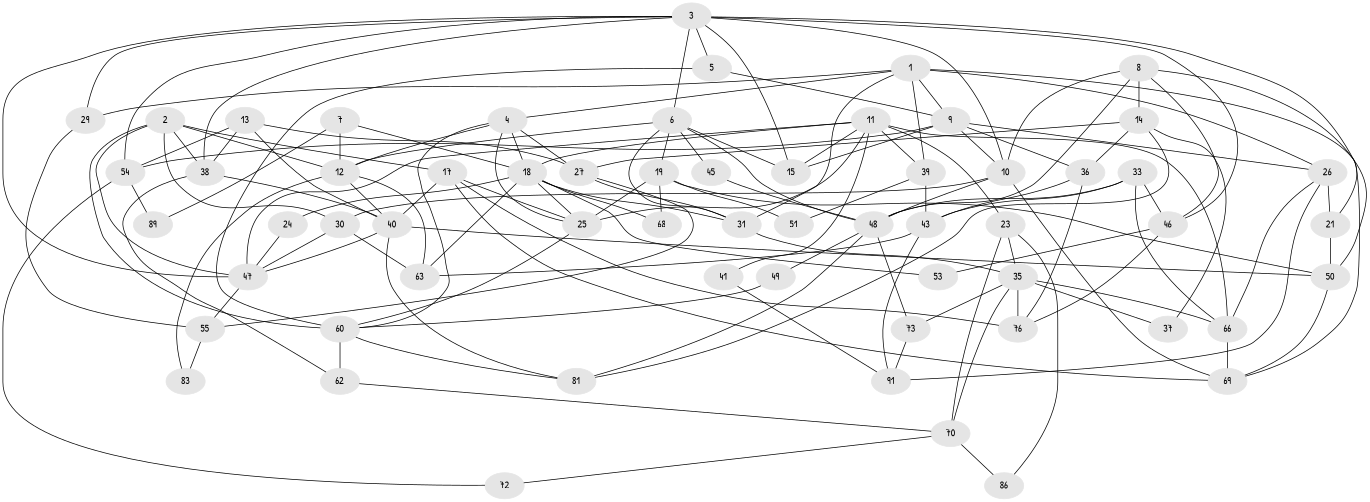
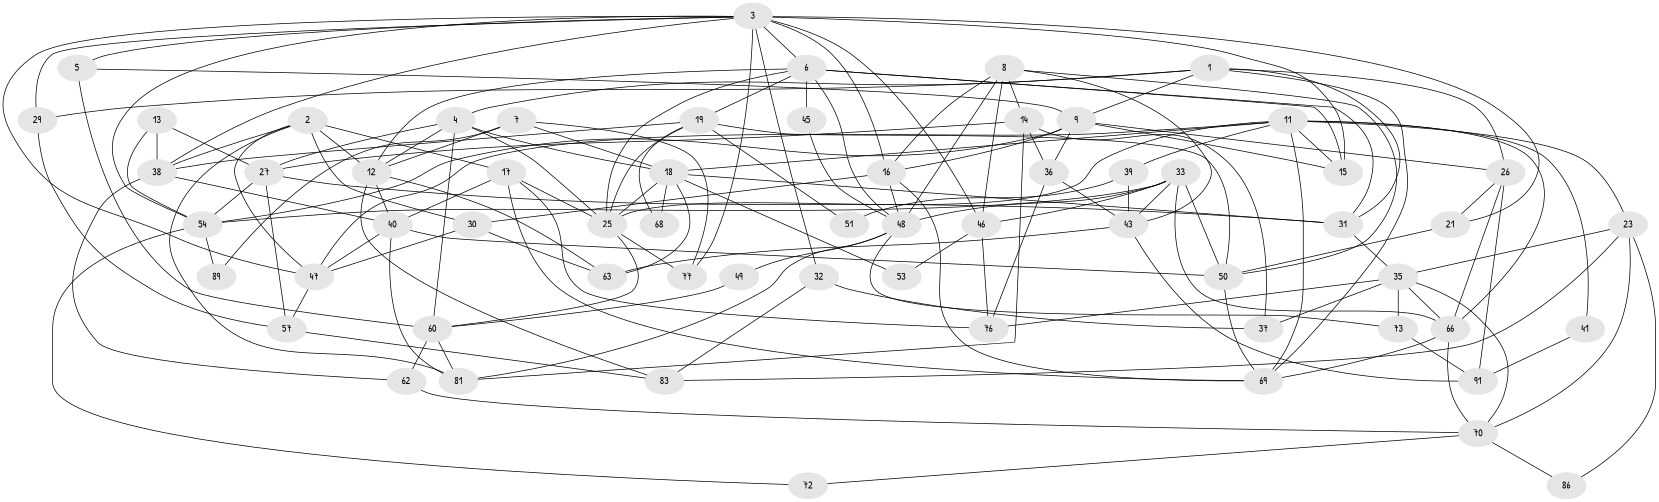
edge "6" -- "25": added
edge "1" -- "39": removed
edge "8" -- "43": added
edge "19" -- "38": added
node "10": label "10" -> "16"
edge "13" -- "40": removed
edge "27" -- "54": added
edge "33" -- "54": added
node "24": removed
edge "33" -- "50": added
edge "11" -- "69": added
node "77": added
node "32": added
edge "2" -- "60": now "2" -- "81"
node "55": label "55" -> "57"
edge "23" -- "83": added
edge "66" -- "70": added
